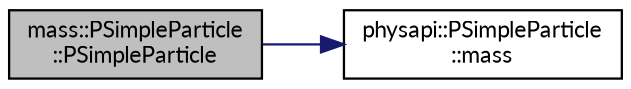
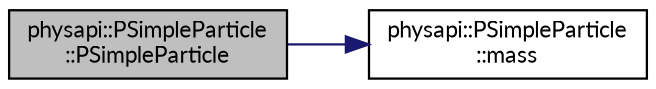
node "mass::PSimpleParticle ::PSimpleParticle": label "mass::PSimpleParticle ::PSimpleParticle" -> "physapi::PSimpleParticle ::PSimpleParticle"
